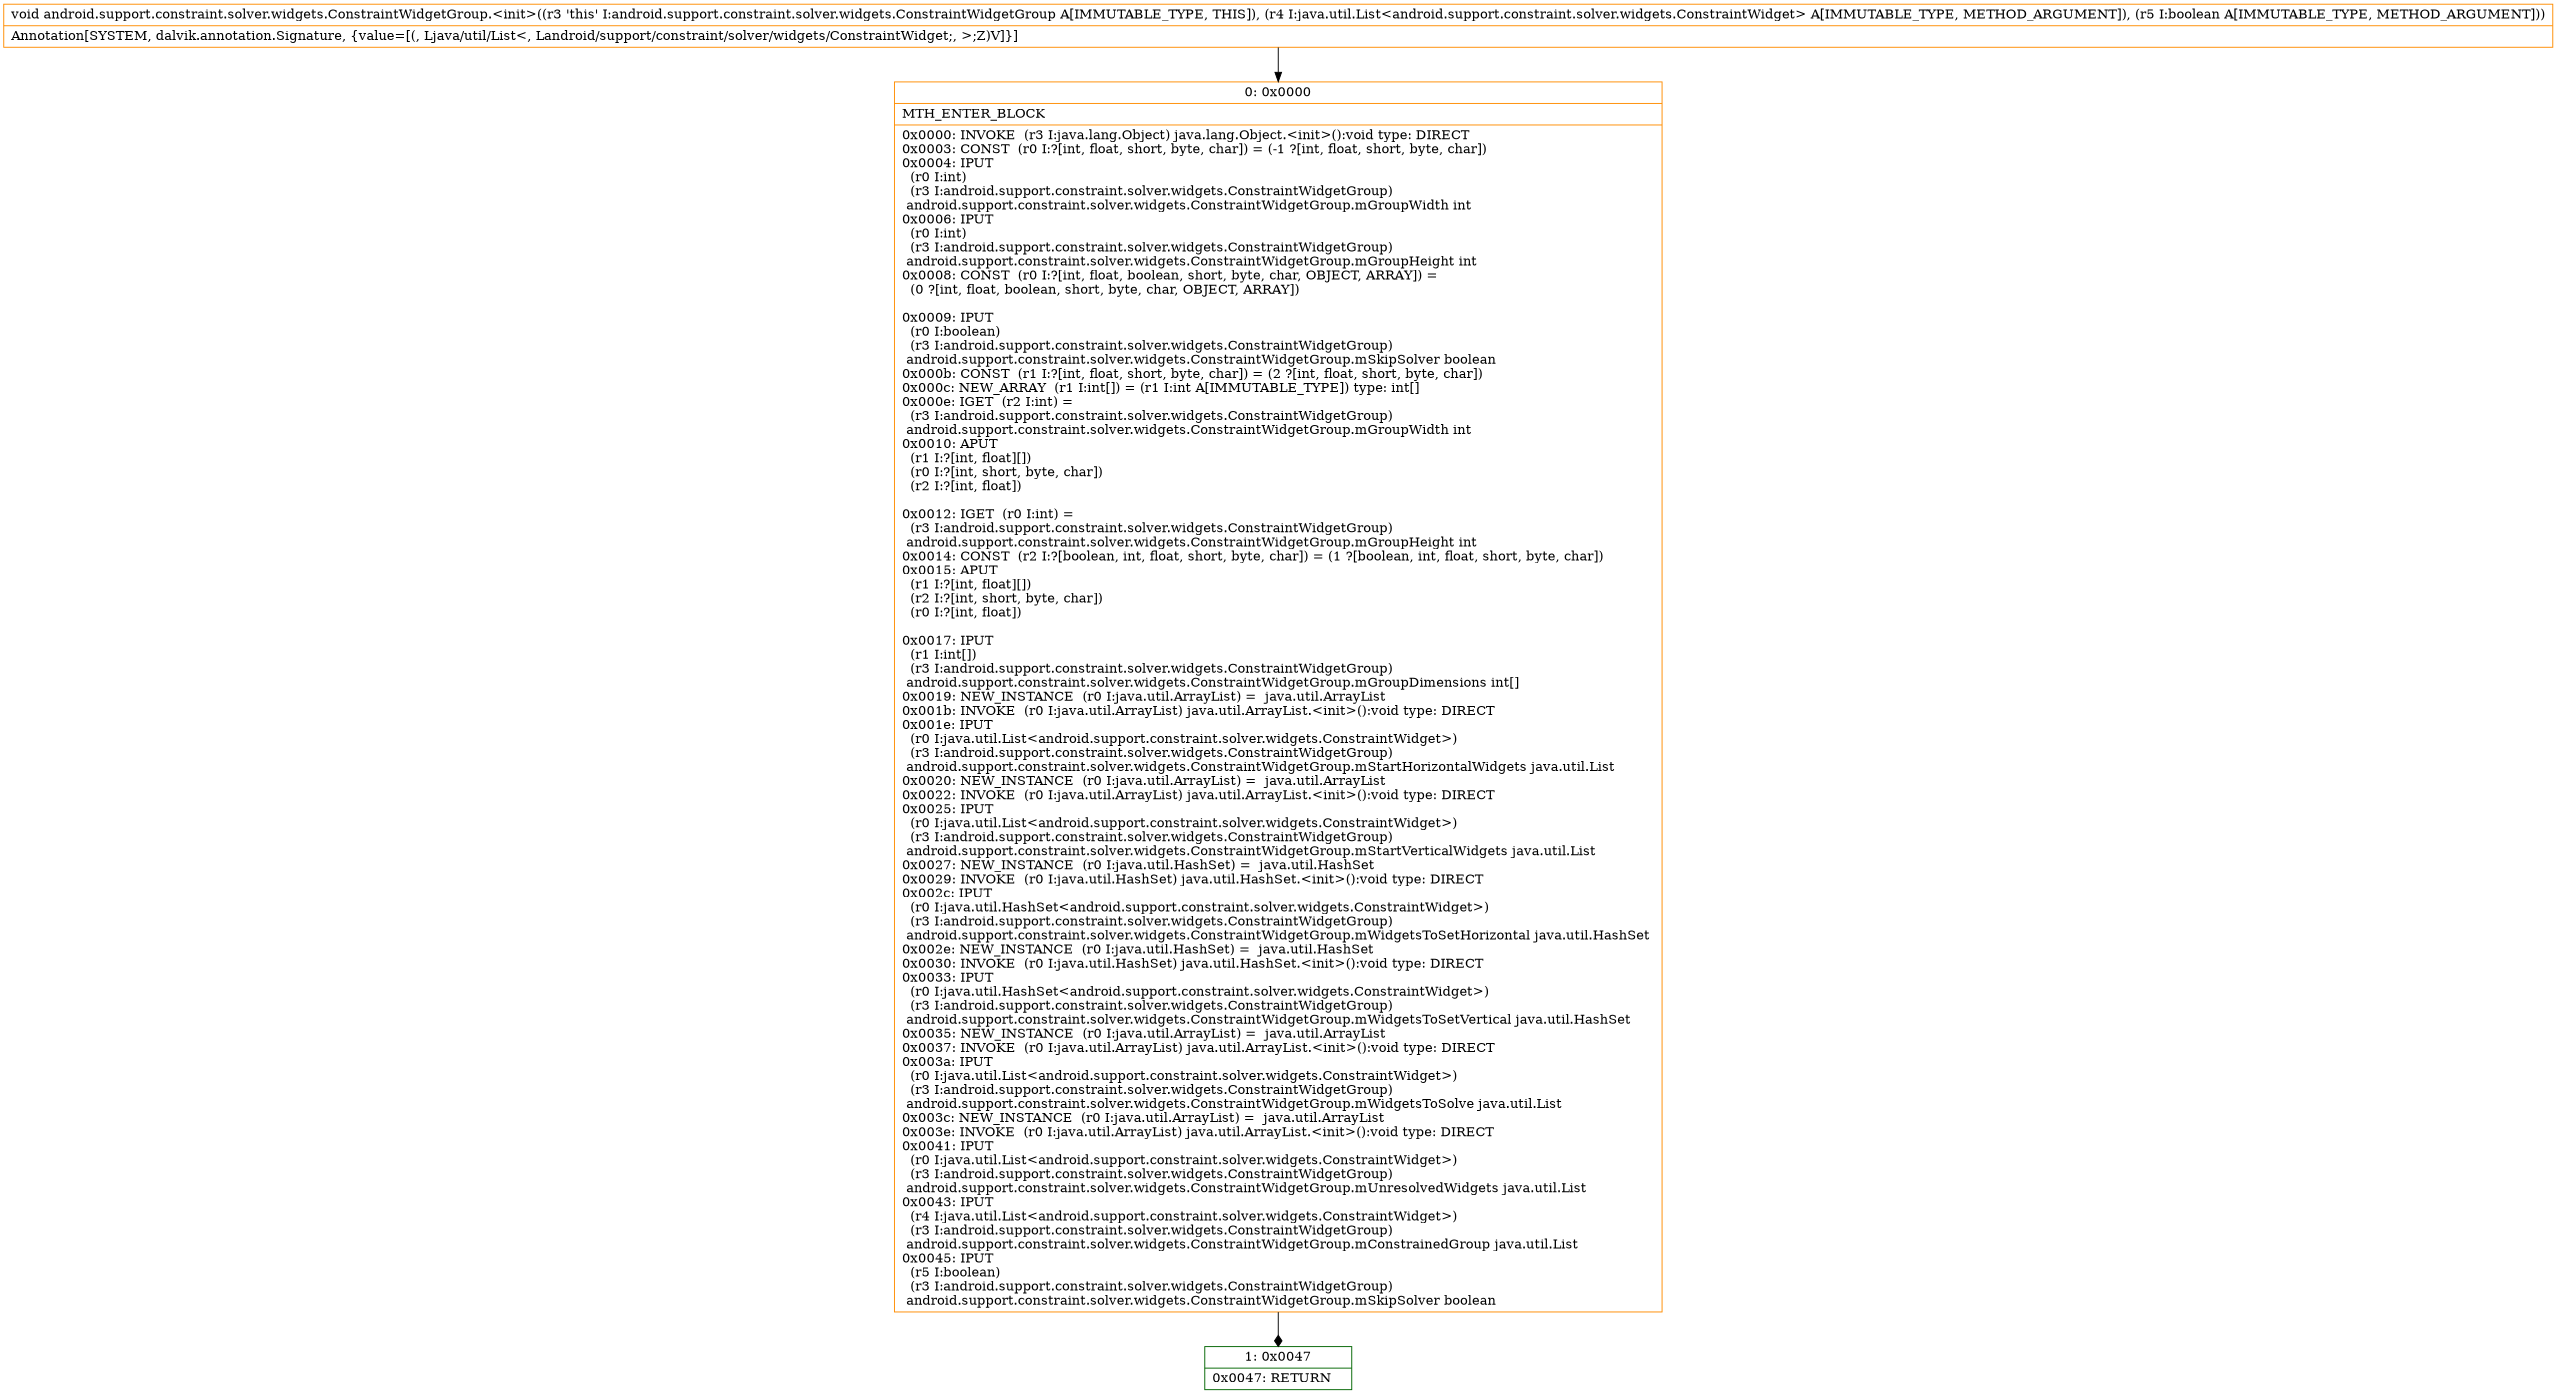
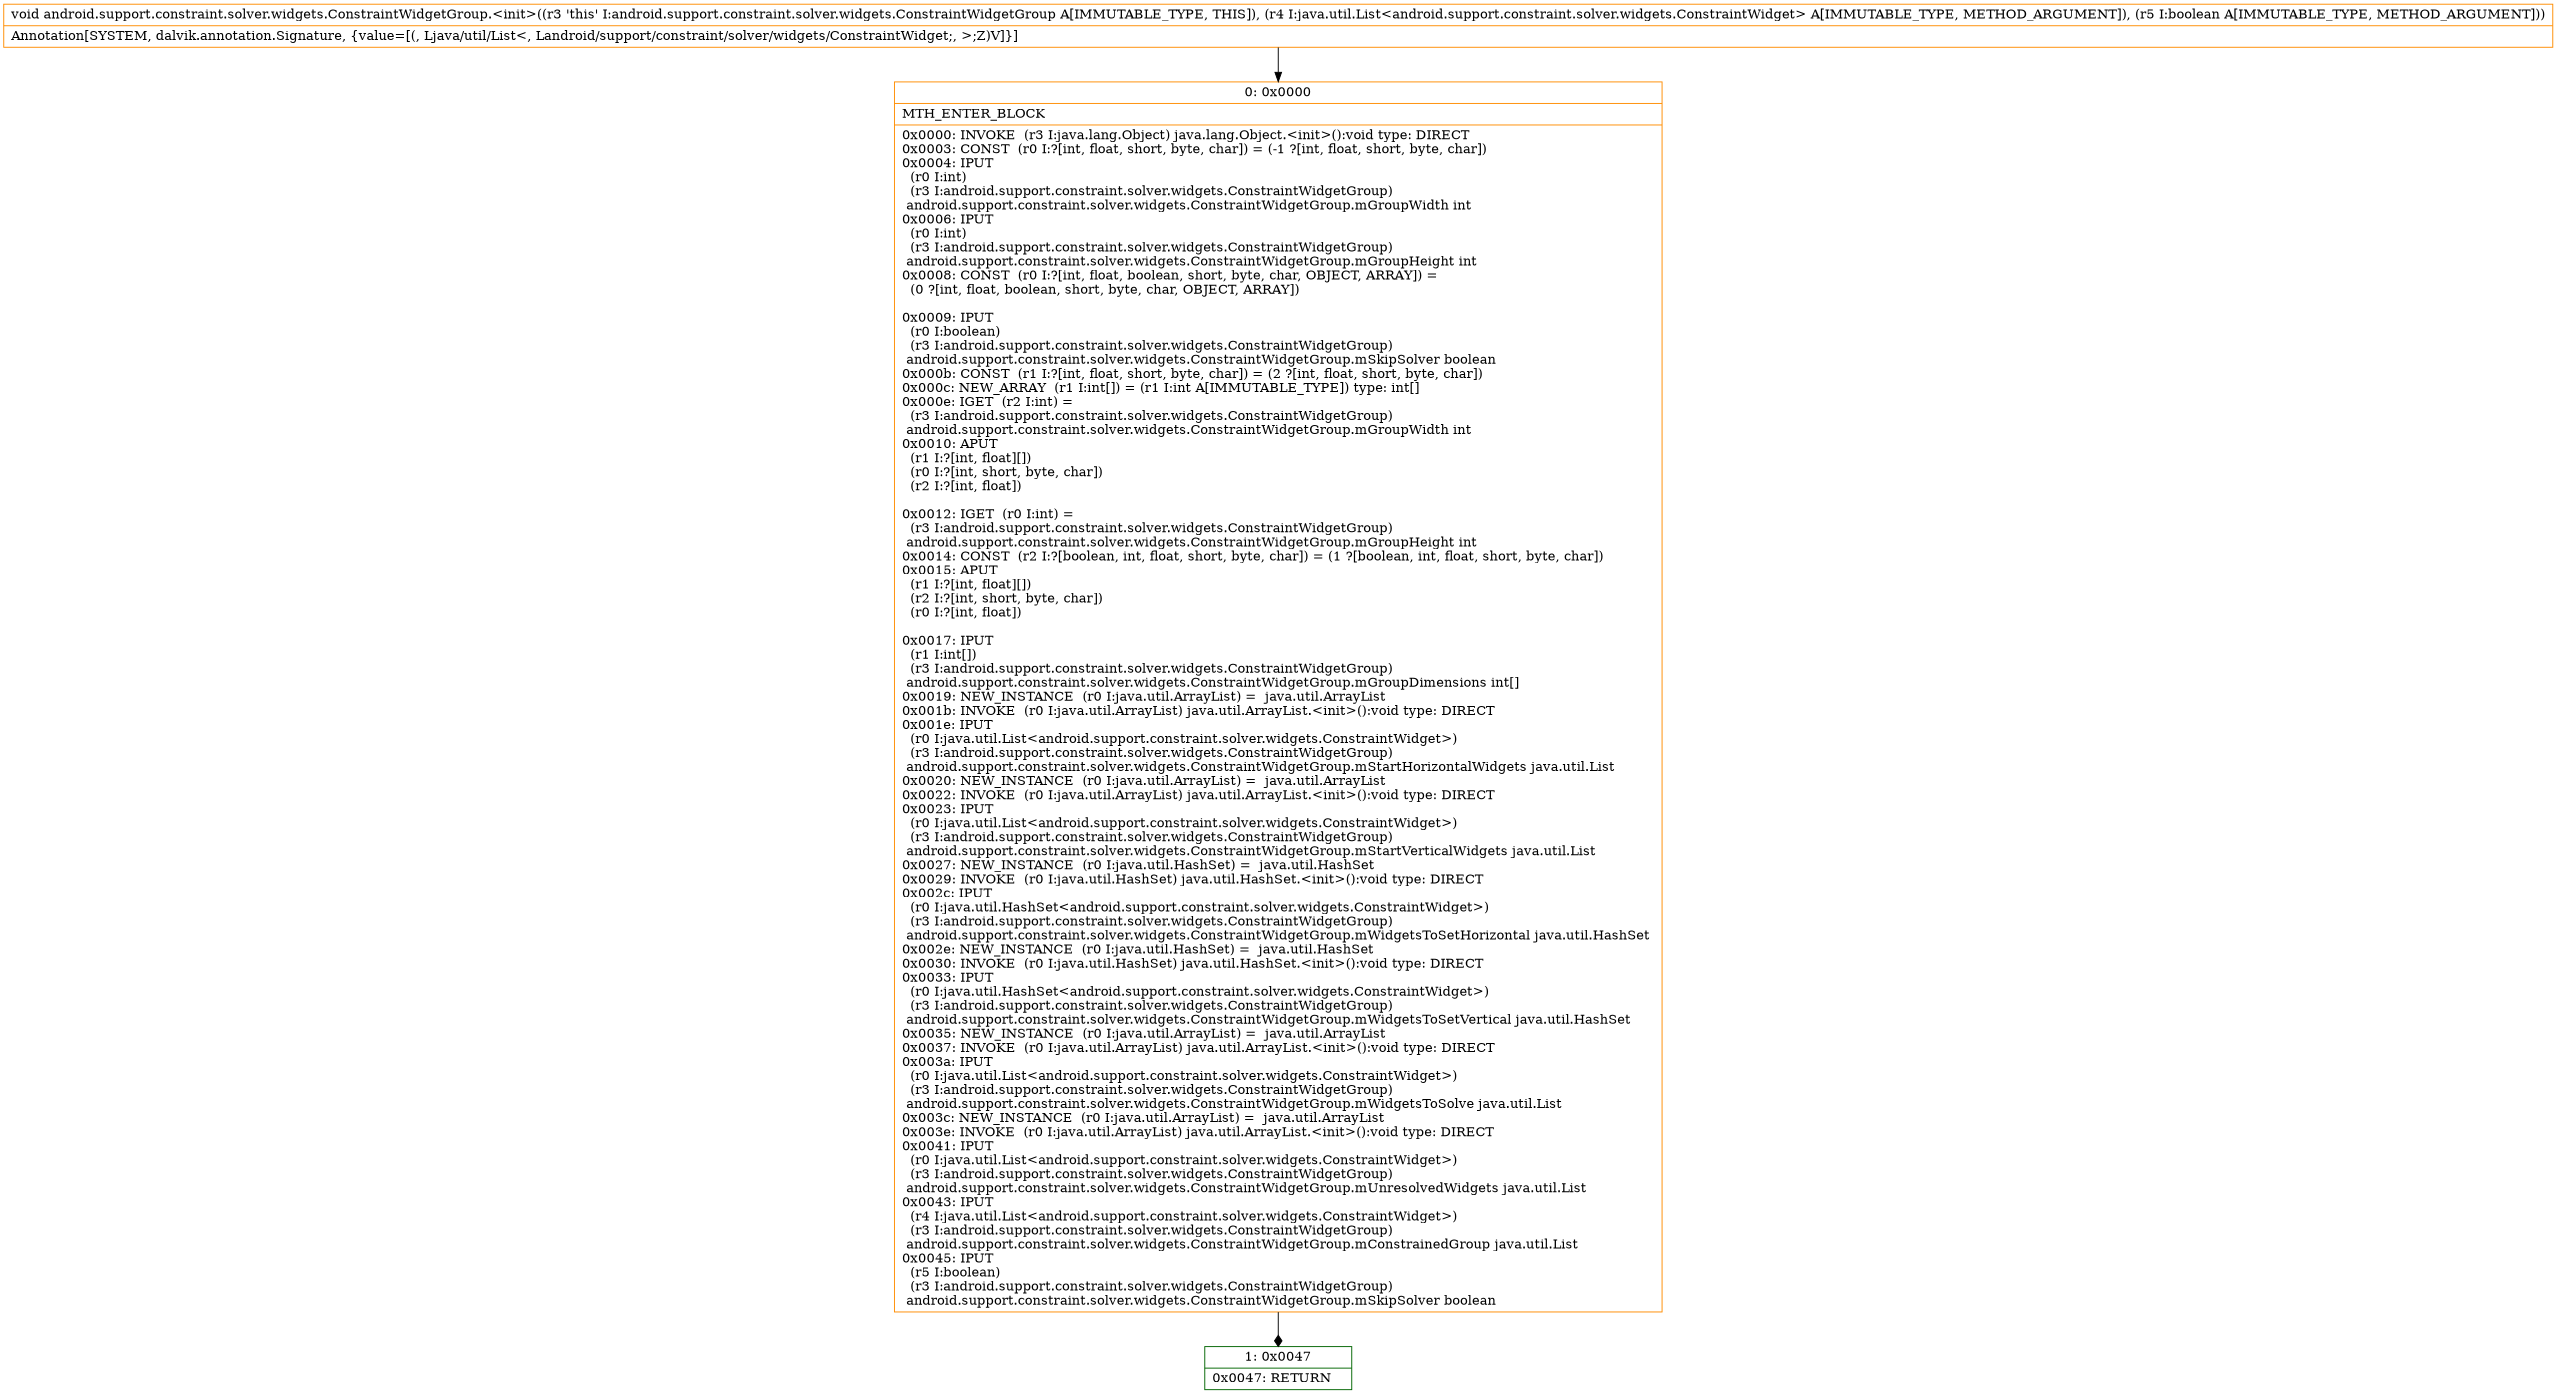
node "0: 0x0000": text "0x0025: IPUT" -> "0x0023: IPUT"
